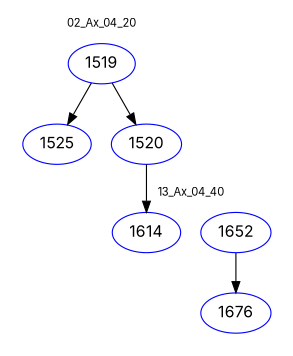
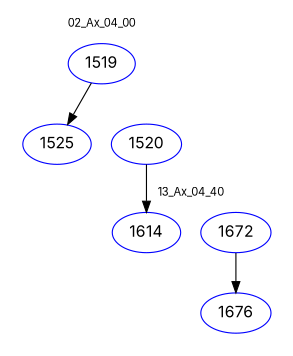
cluster "02_Ax_04_20": label "02_Ax_04_20" -> "02_Ax_04_00"
edge "1519" -> "1520": removed
node "1652": label "1652" -> "1672"
